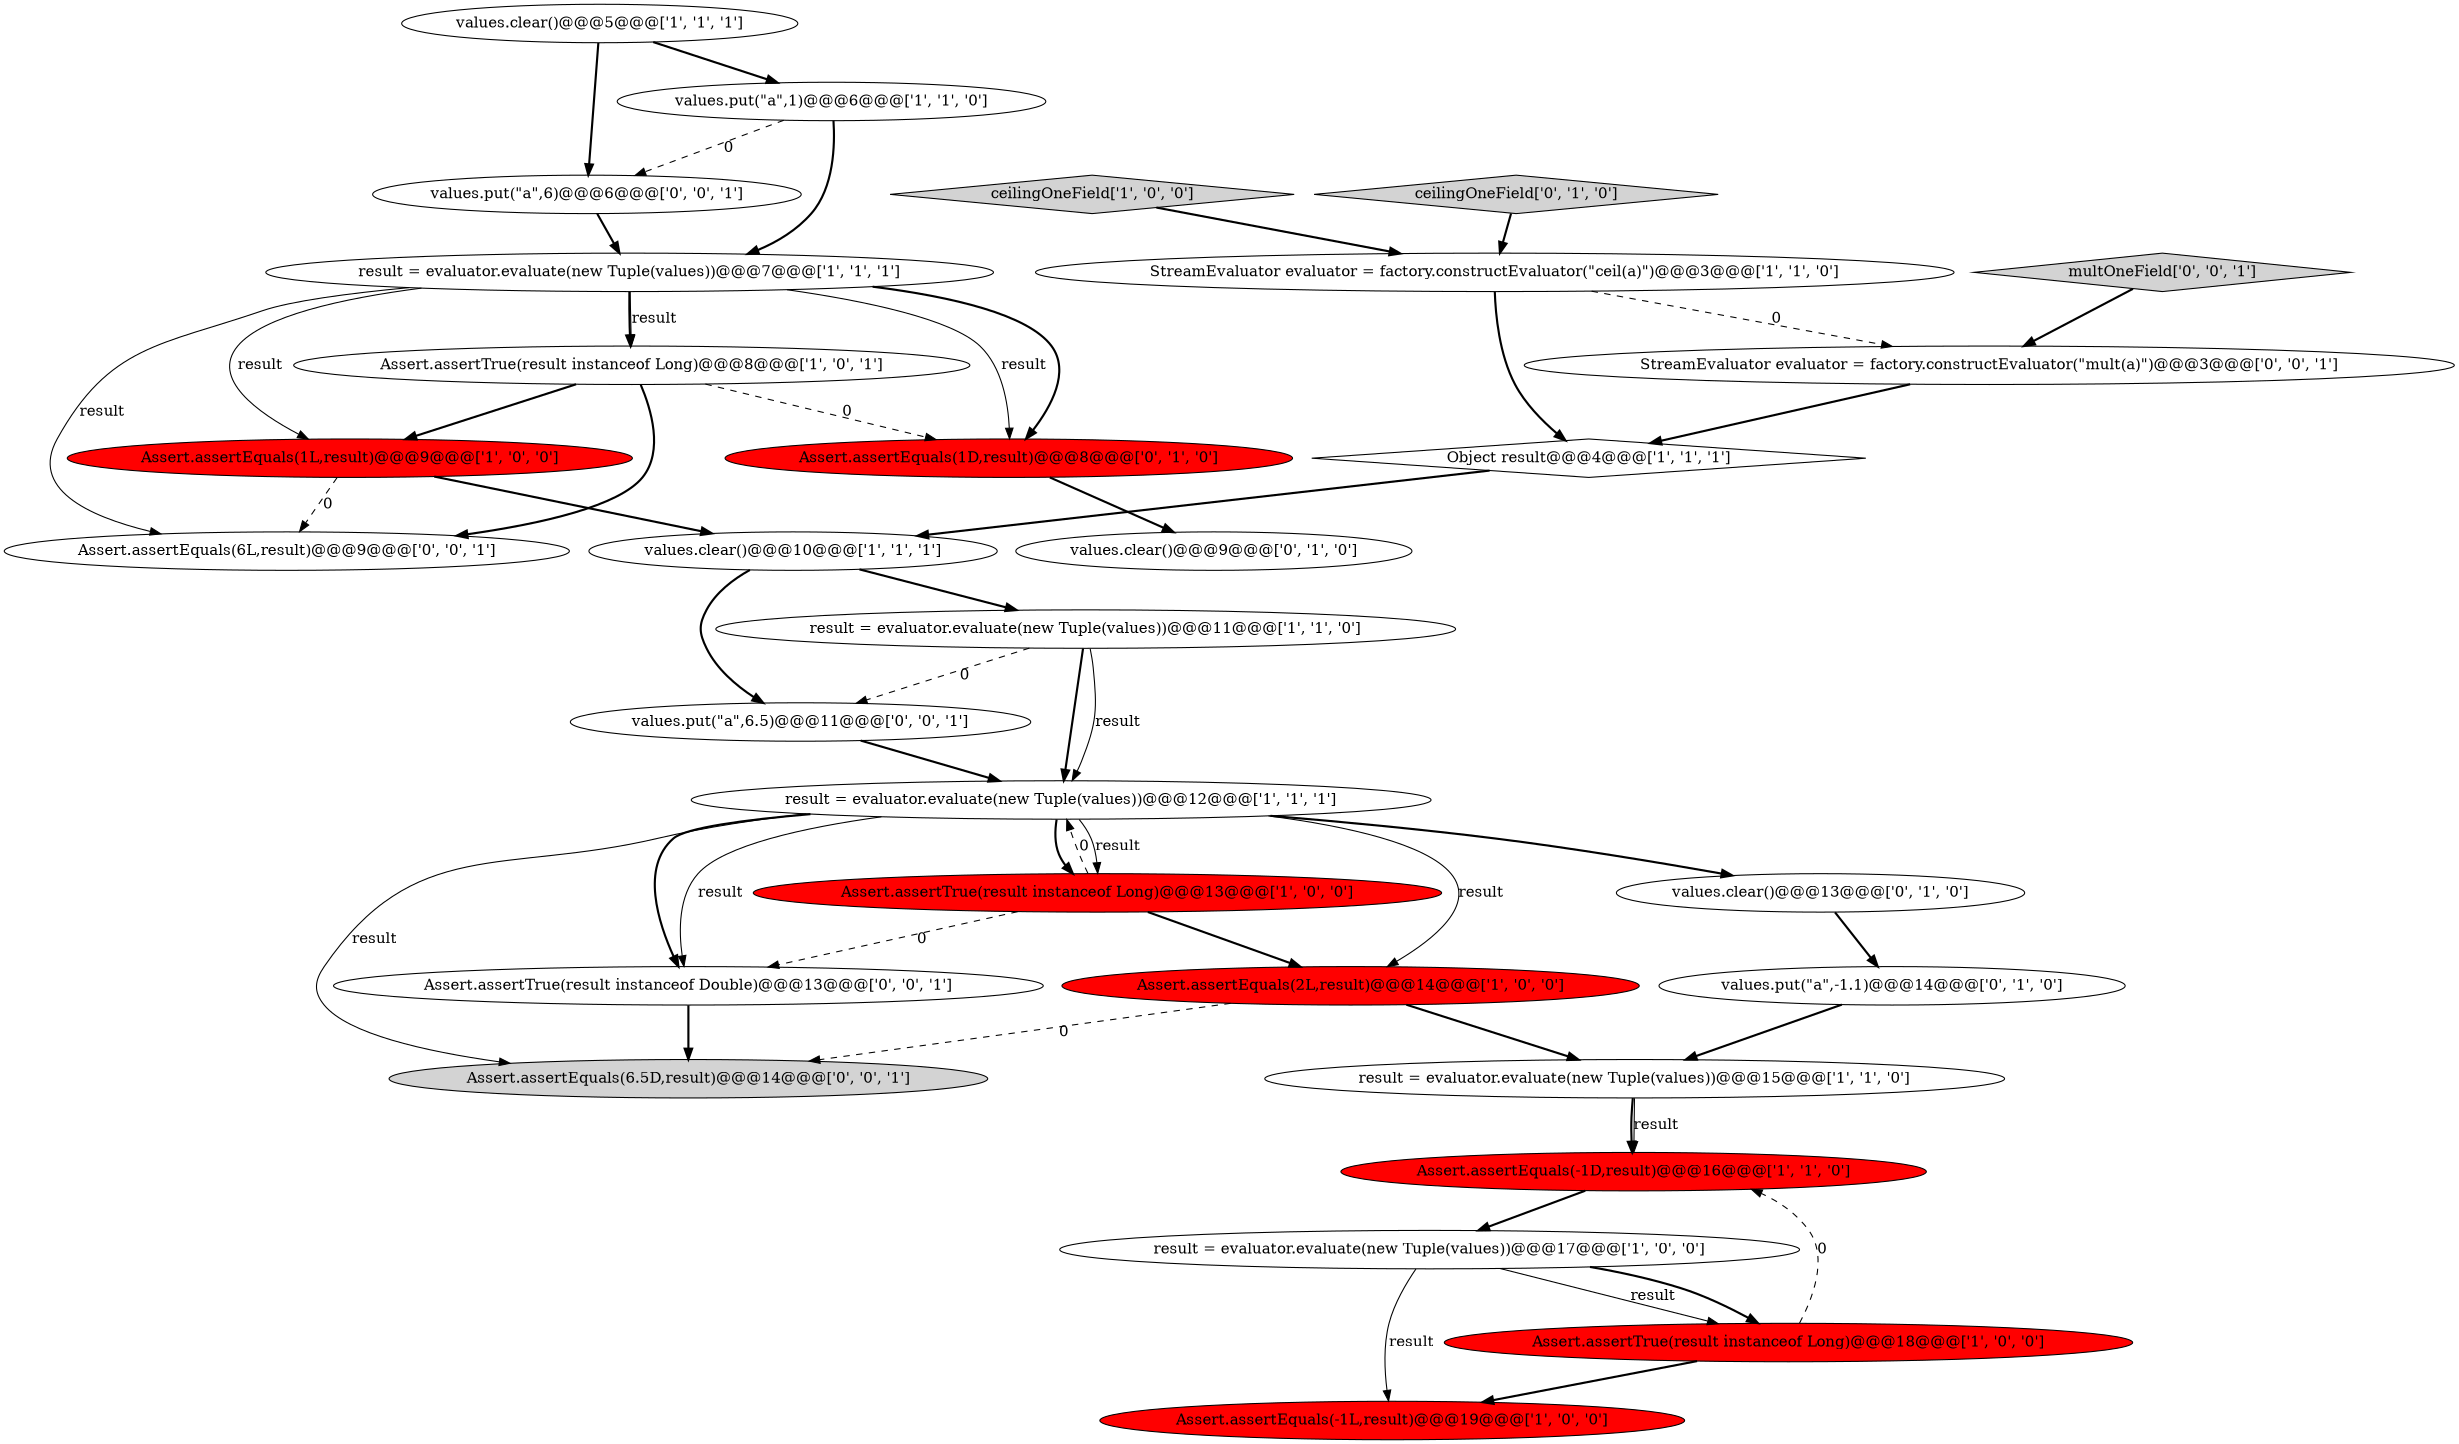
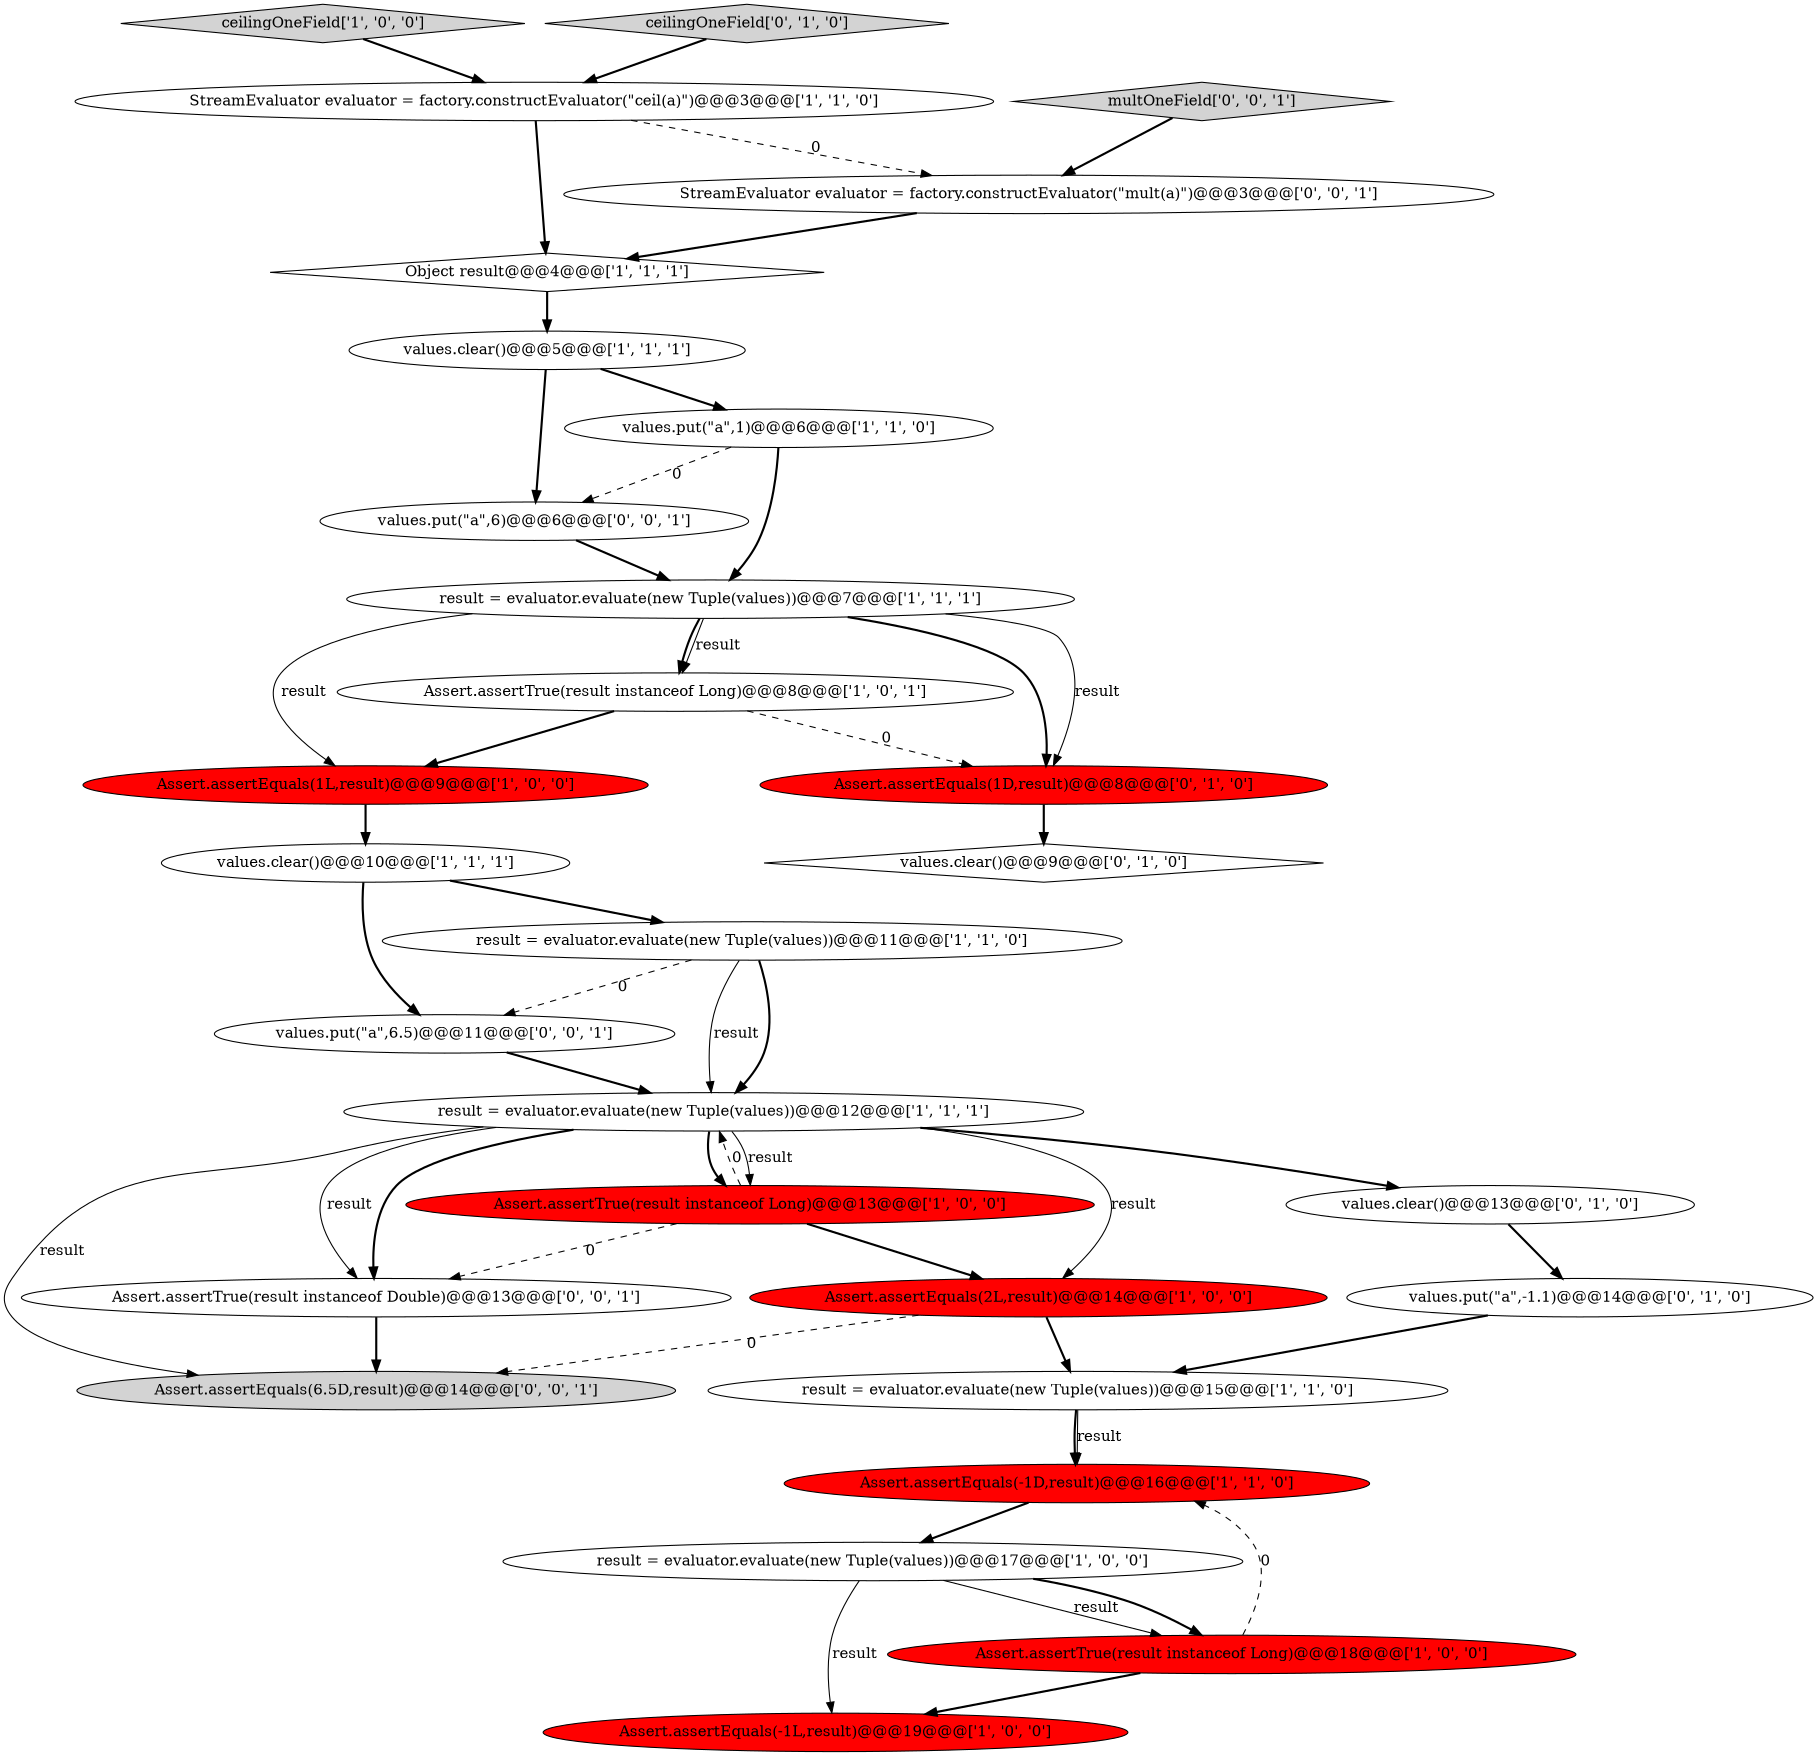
edge "Object result@@@4@@@['1', '1', '1']" -> "values.clear()@@@10@@@['1', '1', '1']": now "Object result@@@4@@@['1', '1', '1']" -> "values.clear()@@@5@@@['1', '1', '1']"
node "Assert.assertEquals(6L,result)@@@9@@@['0', '0', '1']": removed
node "values.clear()@@@9@@@['0', '1', '0']": shape ellipse -> diamond
